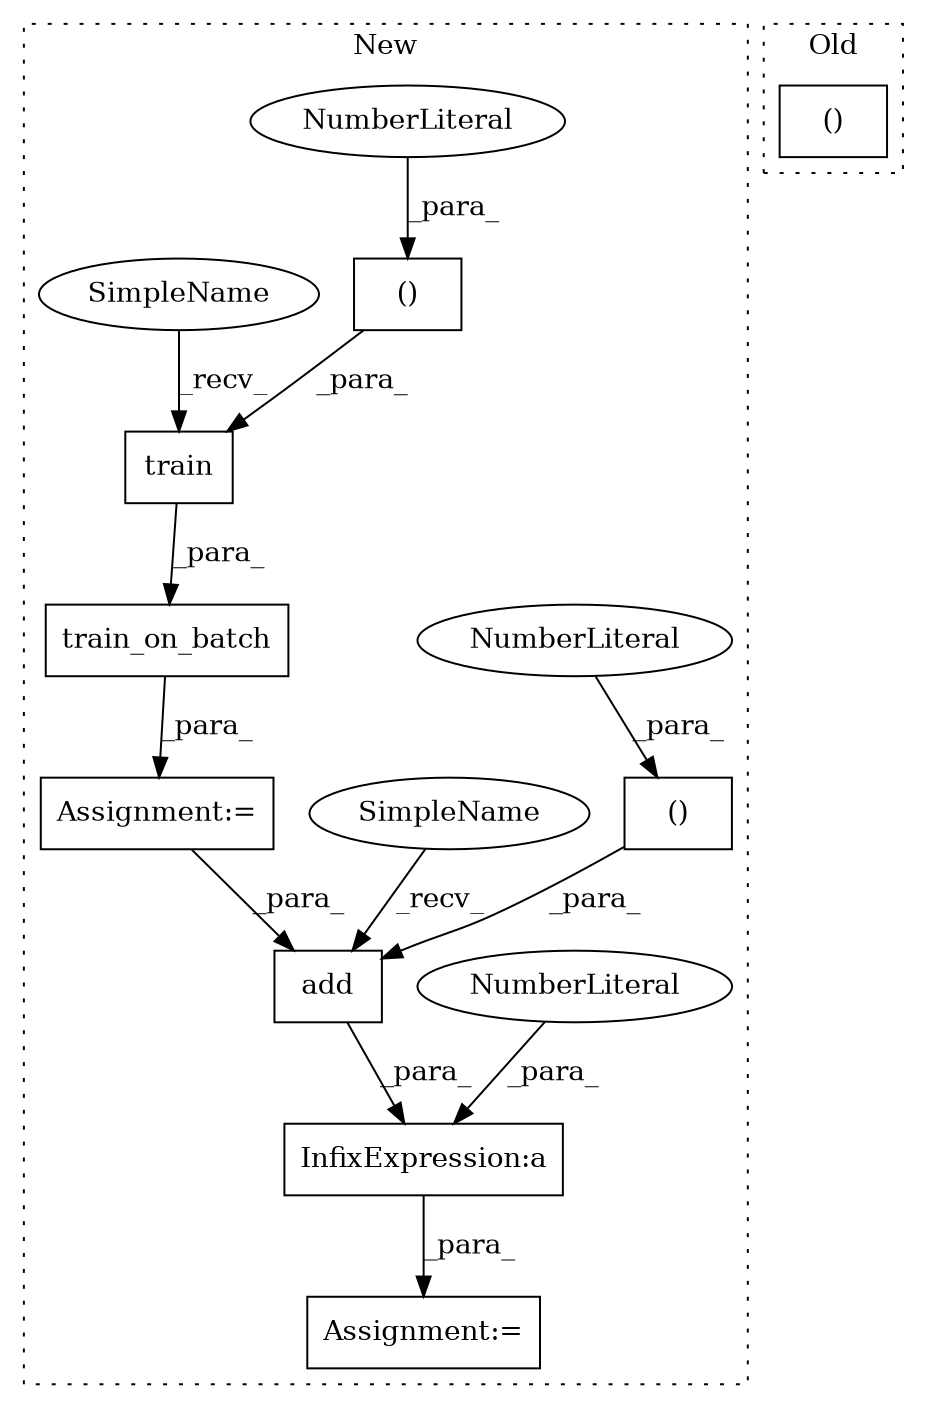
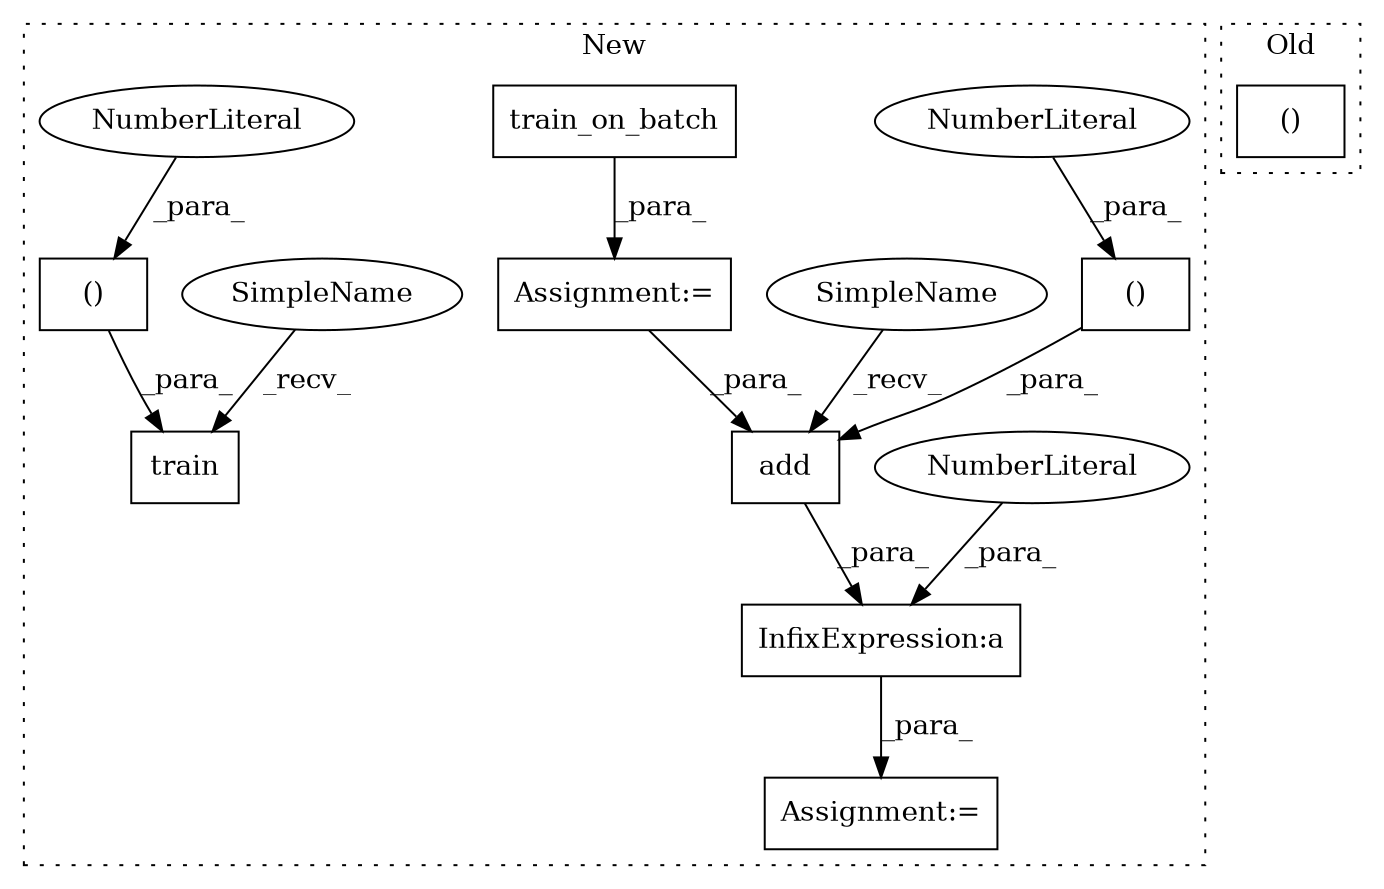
edge "train" -> "train_on_batch": removed, label "_para_"
